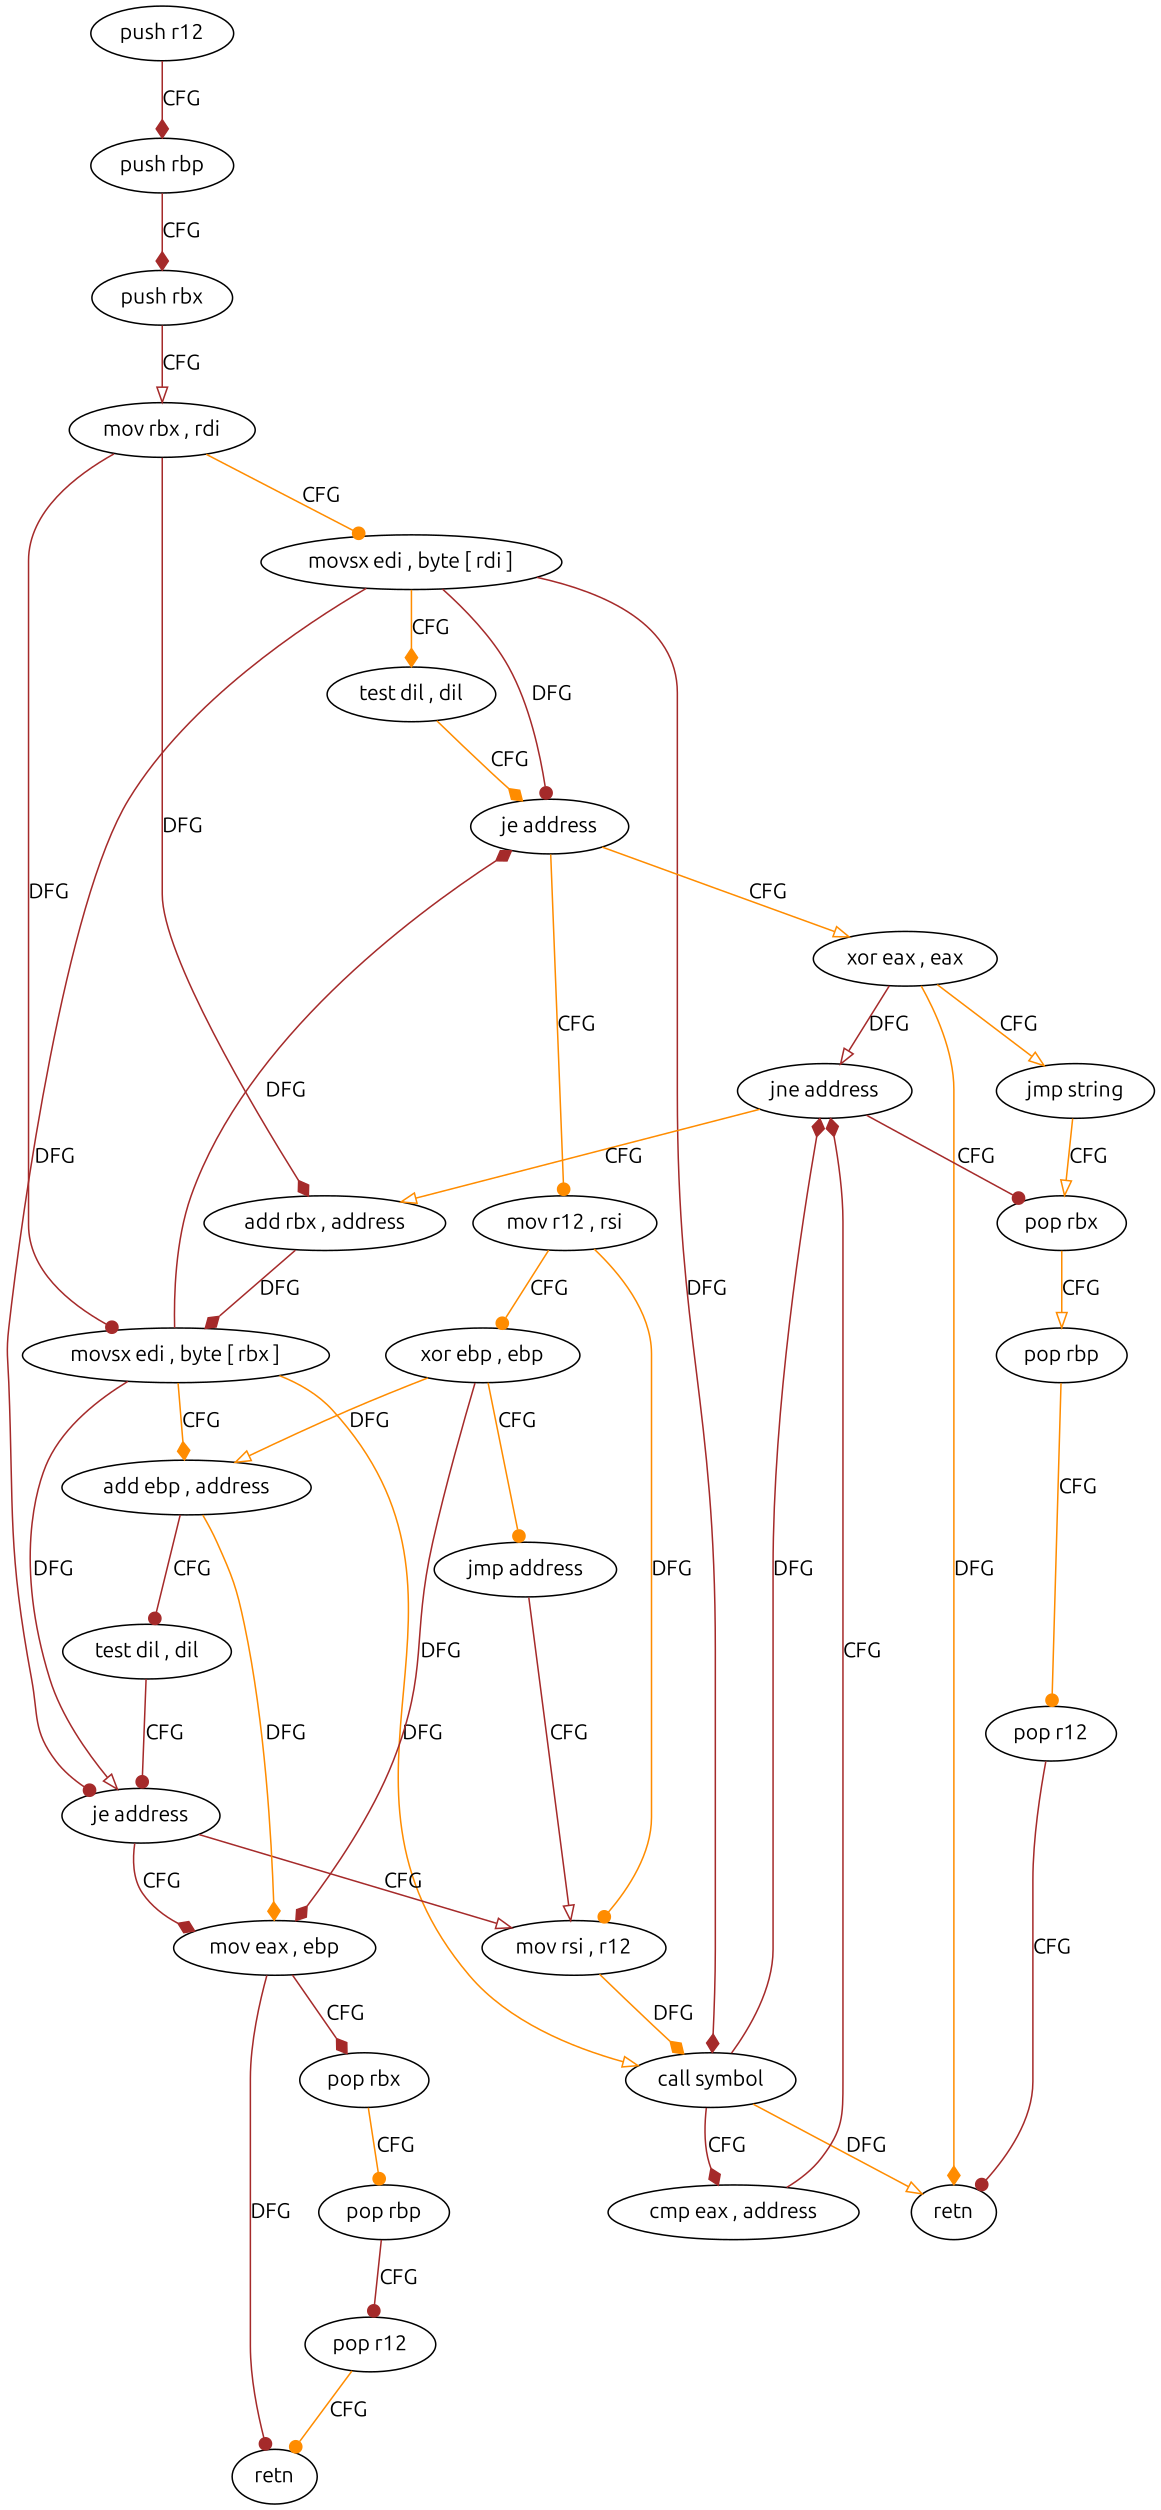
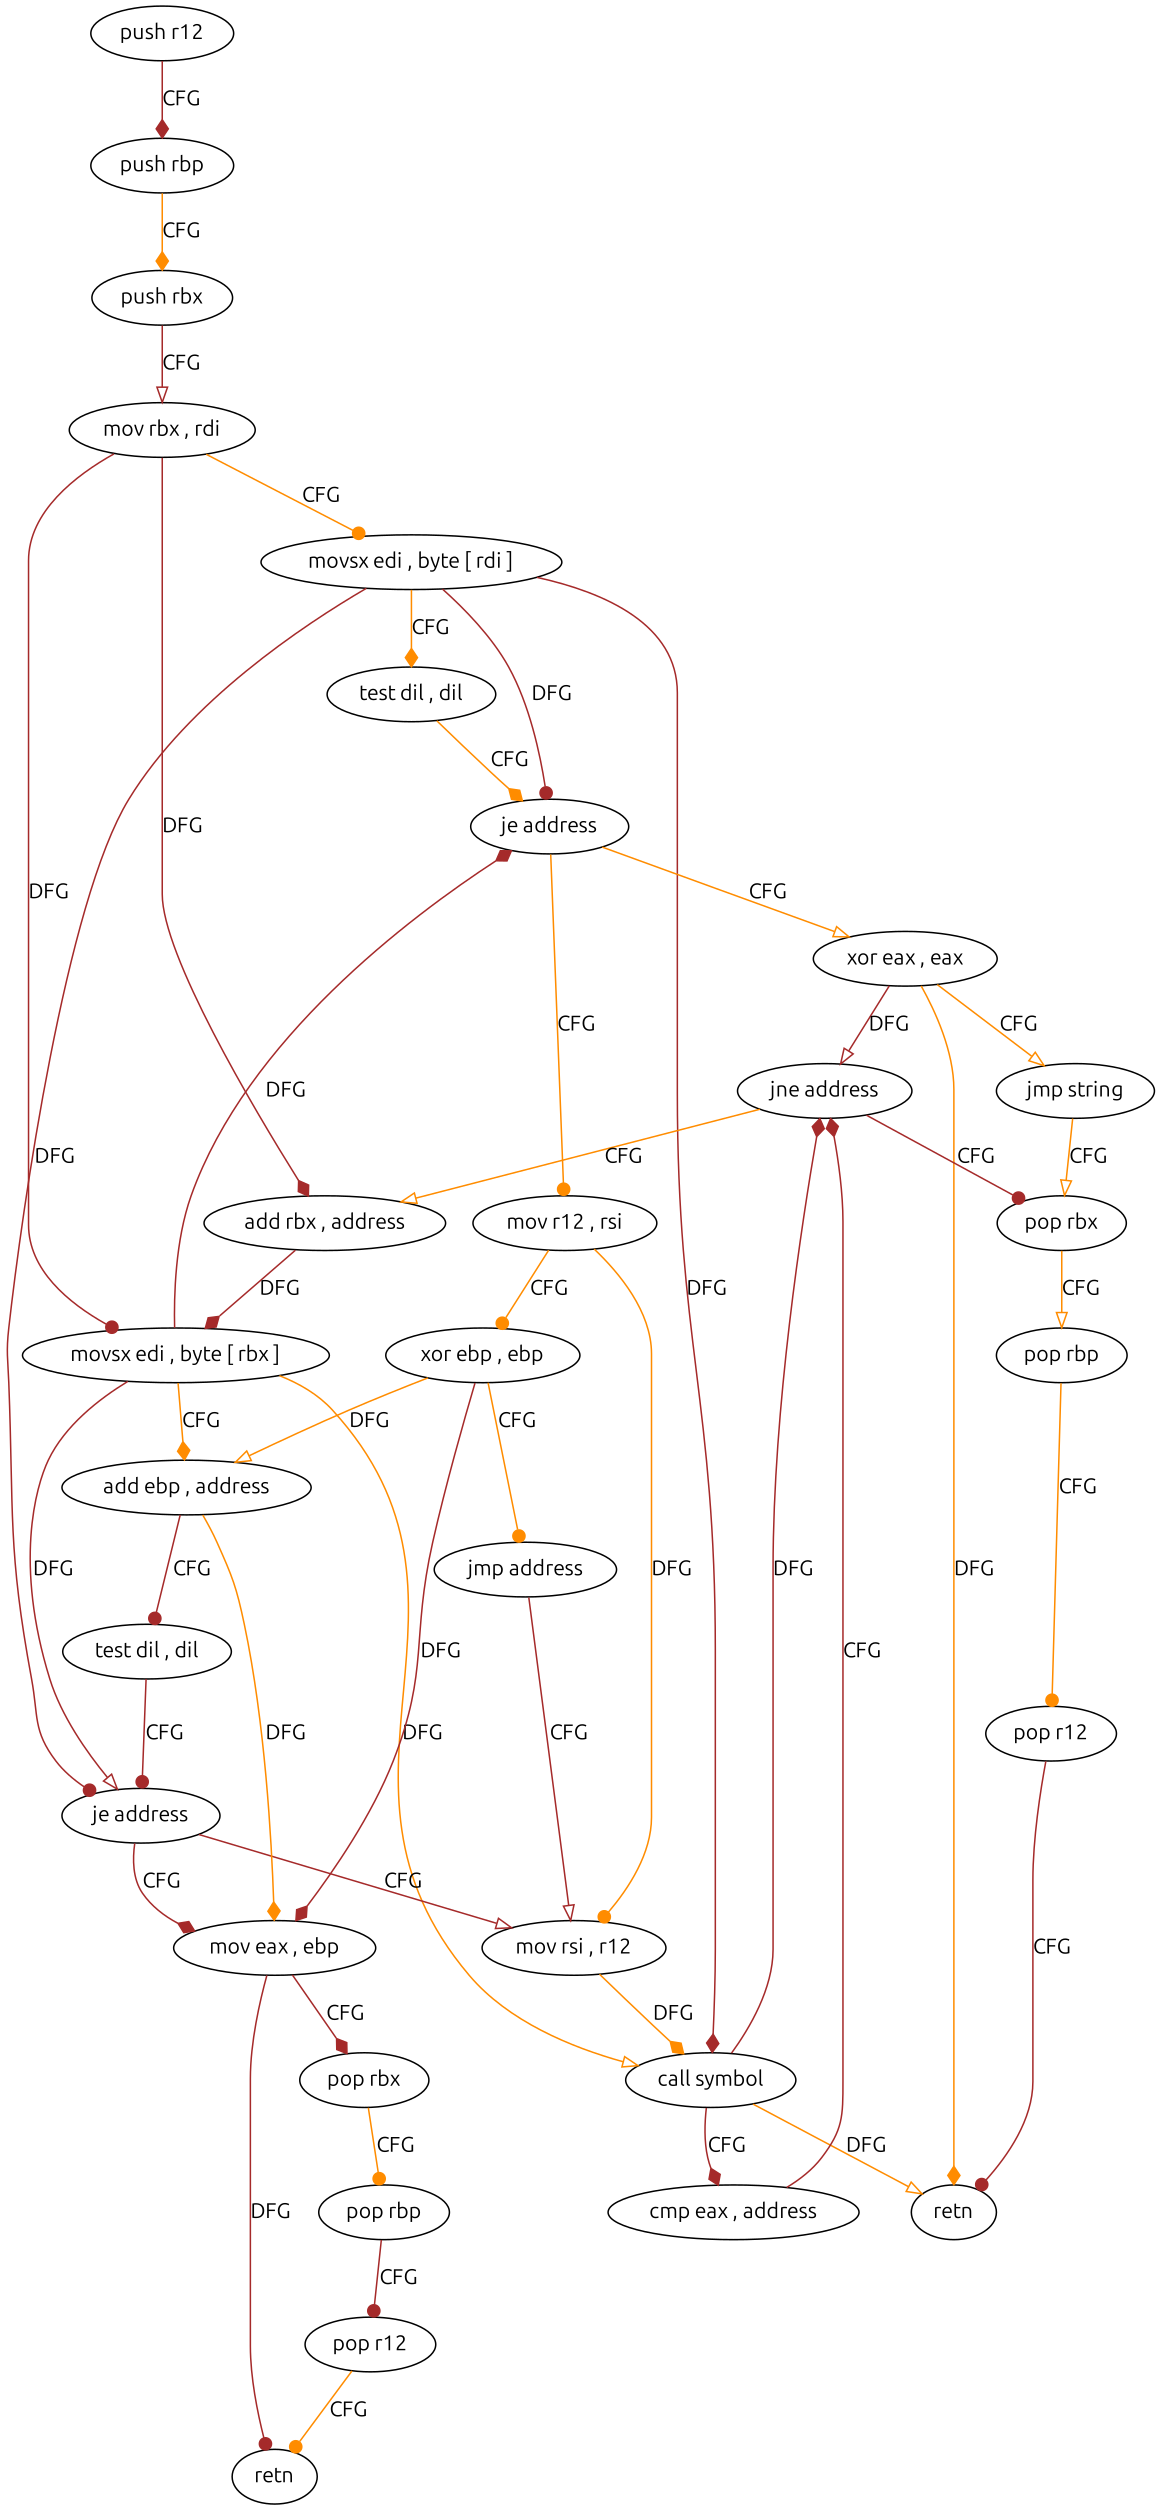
edge "push rbp" -> "push rbx": color brown -> darkorange
